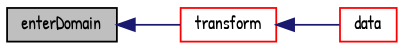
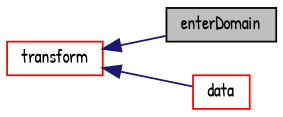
edge "transform" -> "enterDomain": reversed
